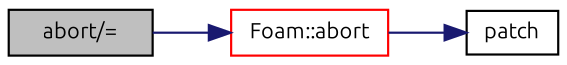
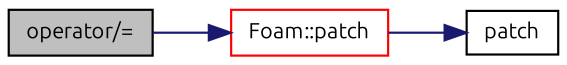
node "abort/=": label "abort/=" -> "operator/="
node "Foam::abort": label "Foam::abort" -> "Foam::patch"
